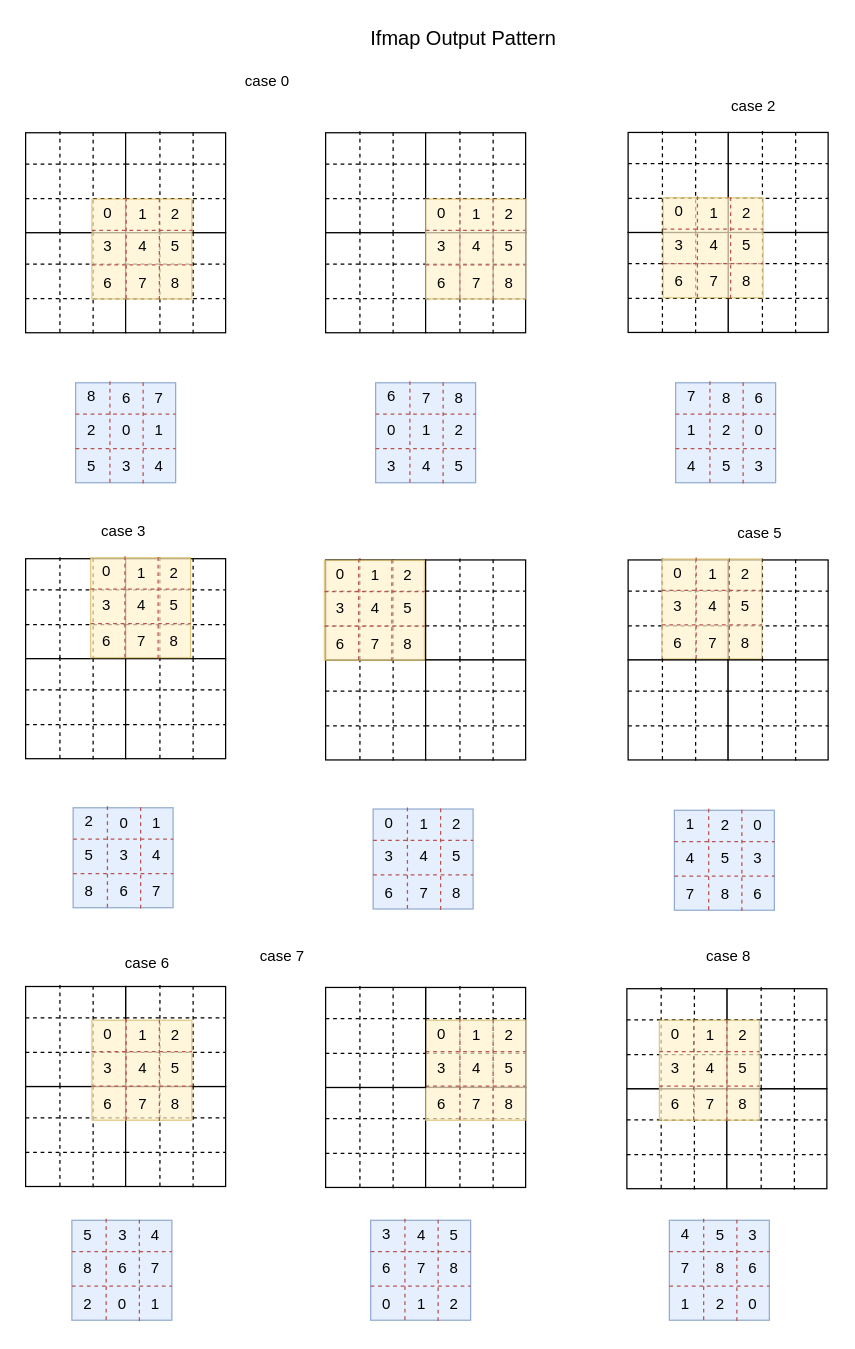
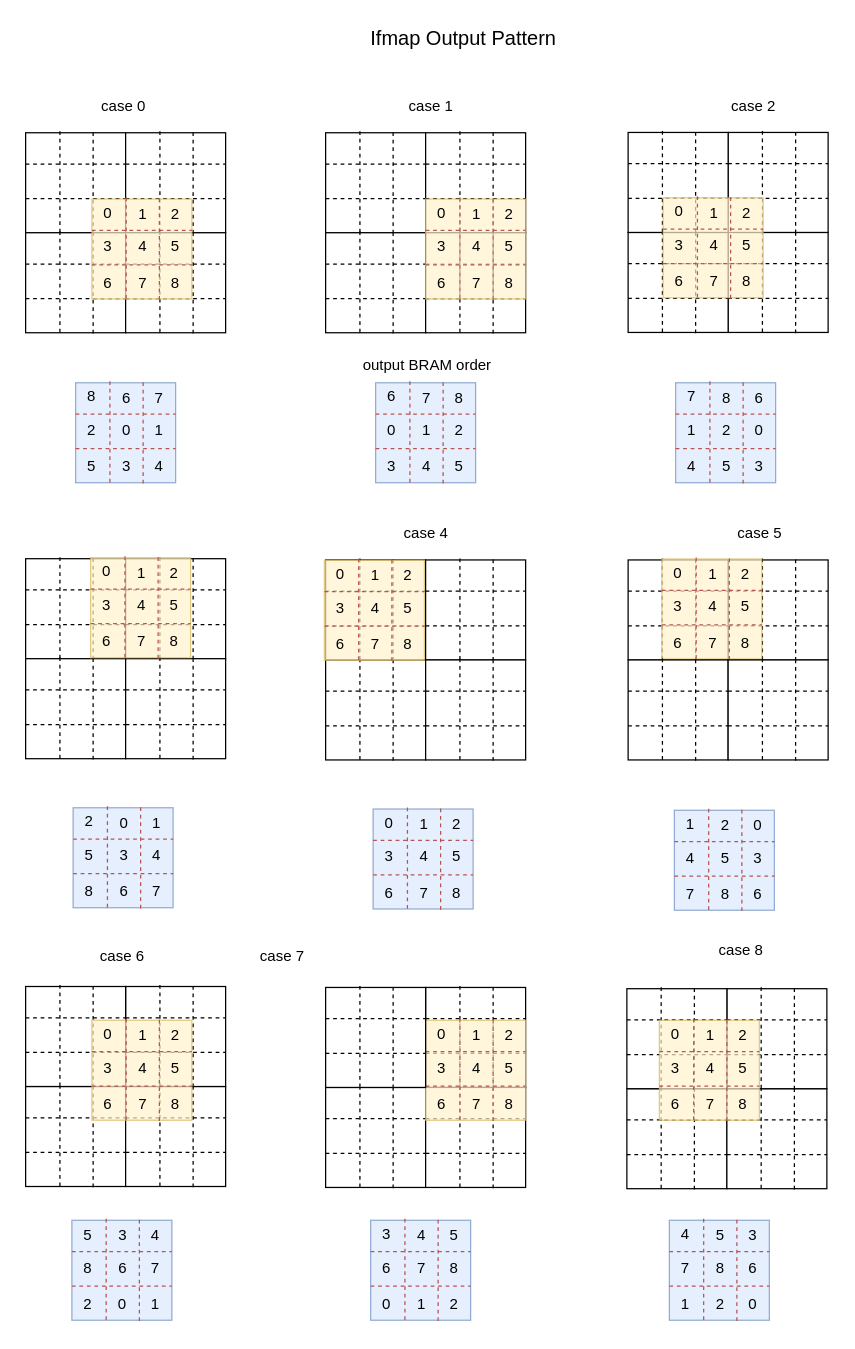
node "case 0": moved (267, 82) -> (123, 107)
node "case 1": added
node "output BRAM order": added
node "case 3": removed
node "case 4": added
node "case 8": moved (728, 957) -> (741, 951)
node "case 6": moved (147, 963) -> (122, 957)
